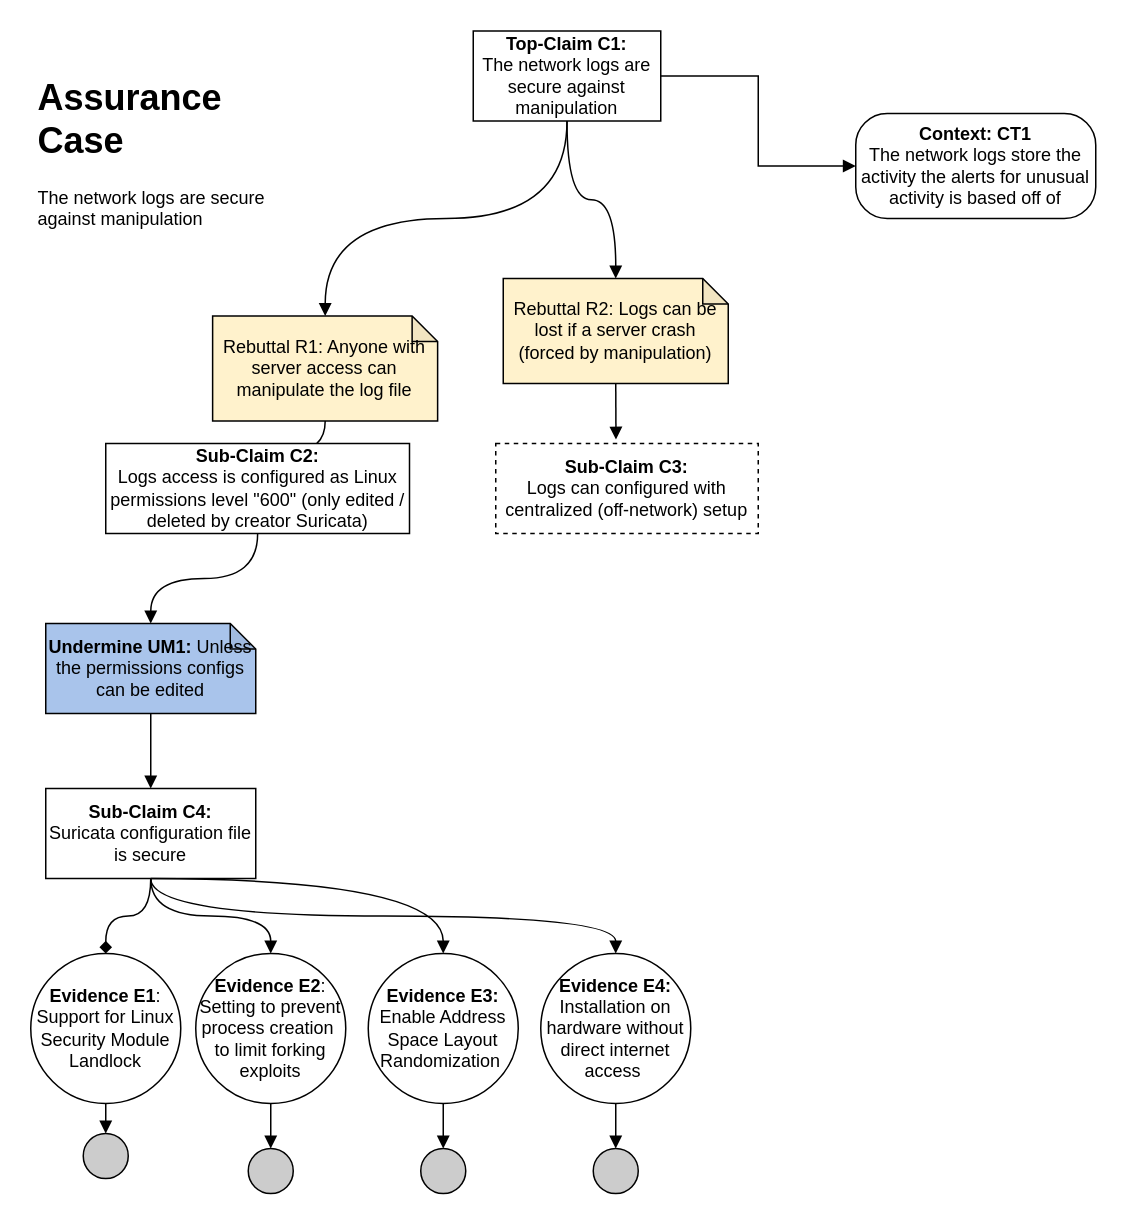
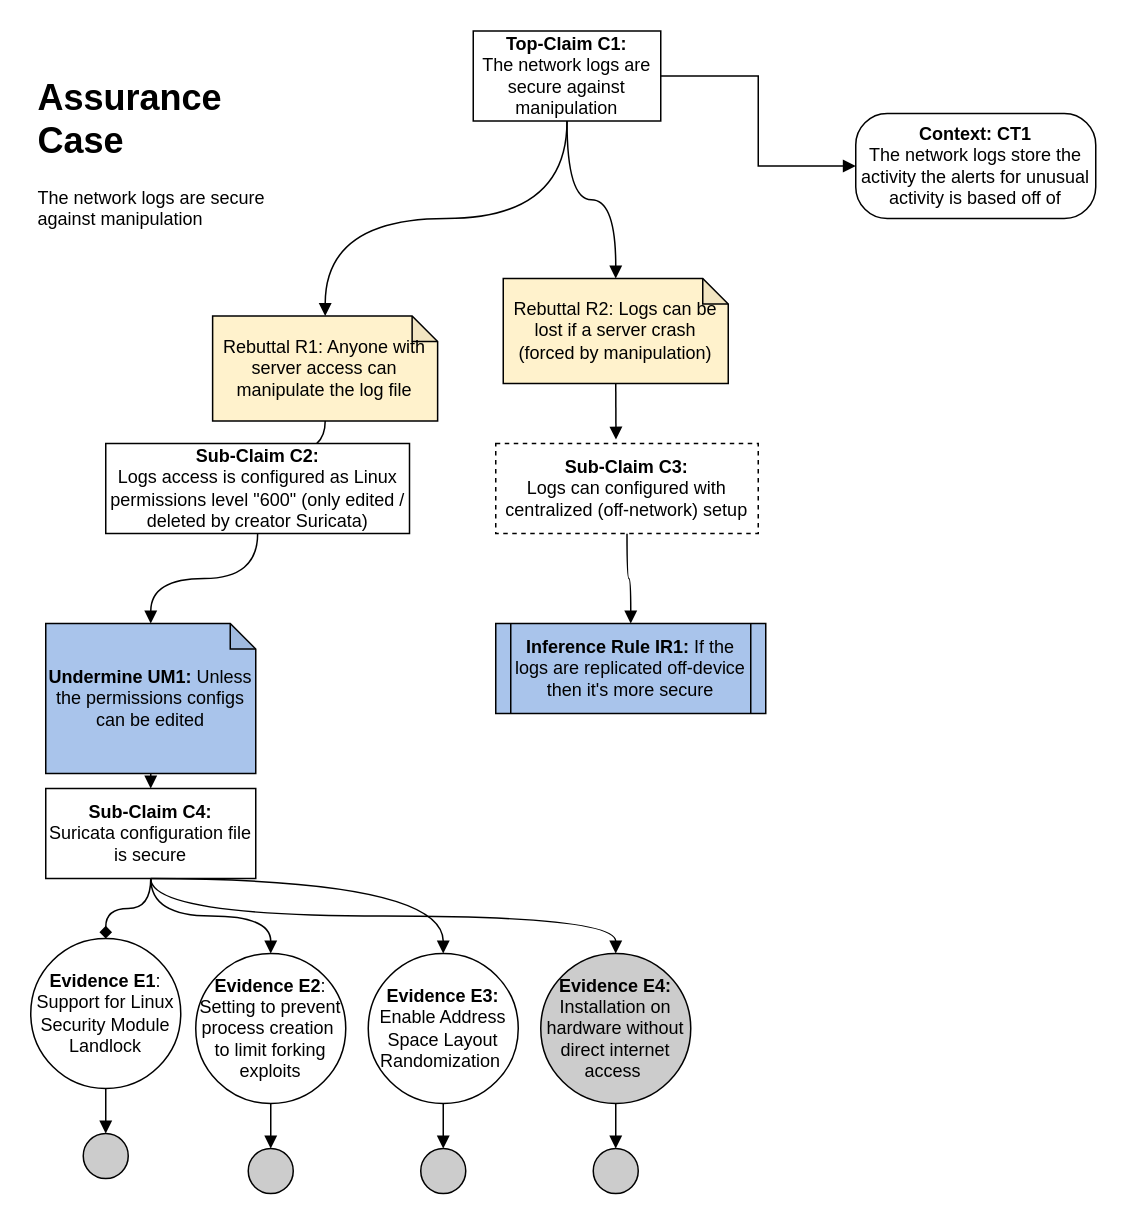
edge "Sub-Claim C3: Logs can configured with centralized (off-network) setup" -> "Inference Rule IR1: If the logs are replicated off-device then it's more secure": added
node "Undermine UM1: Unless the permissions configs can be edited": size 210x90 -> 210x150
node "Inference Rule IR1: If the logs are replicated off-device then it's more secure": added
node "Evidence E1: Support for Linux Security Module Landlock": moved (106, 1028) -> (106, 1013)
node "Evidence E4: Installation on hardware without direct internet access": fillcolor #ffffff -> #cccccc
